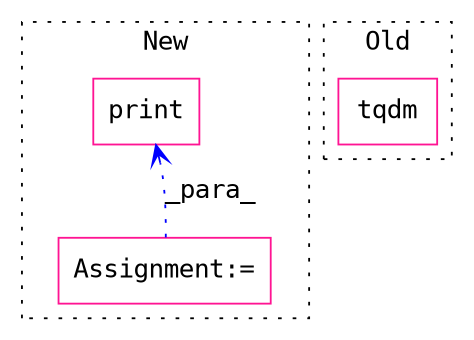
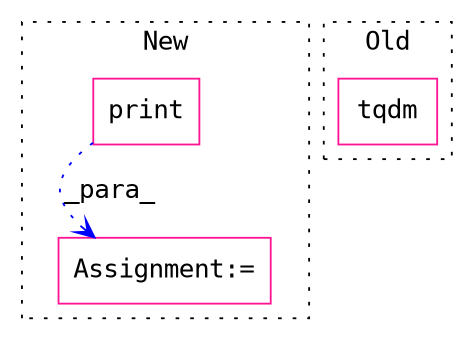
edge "Assignment:=" -> "print": reversed
